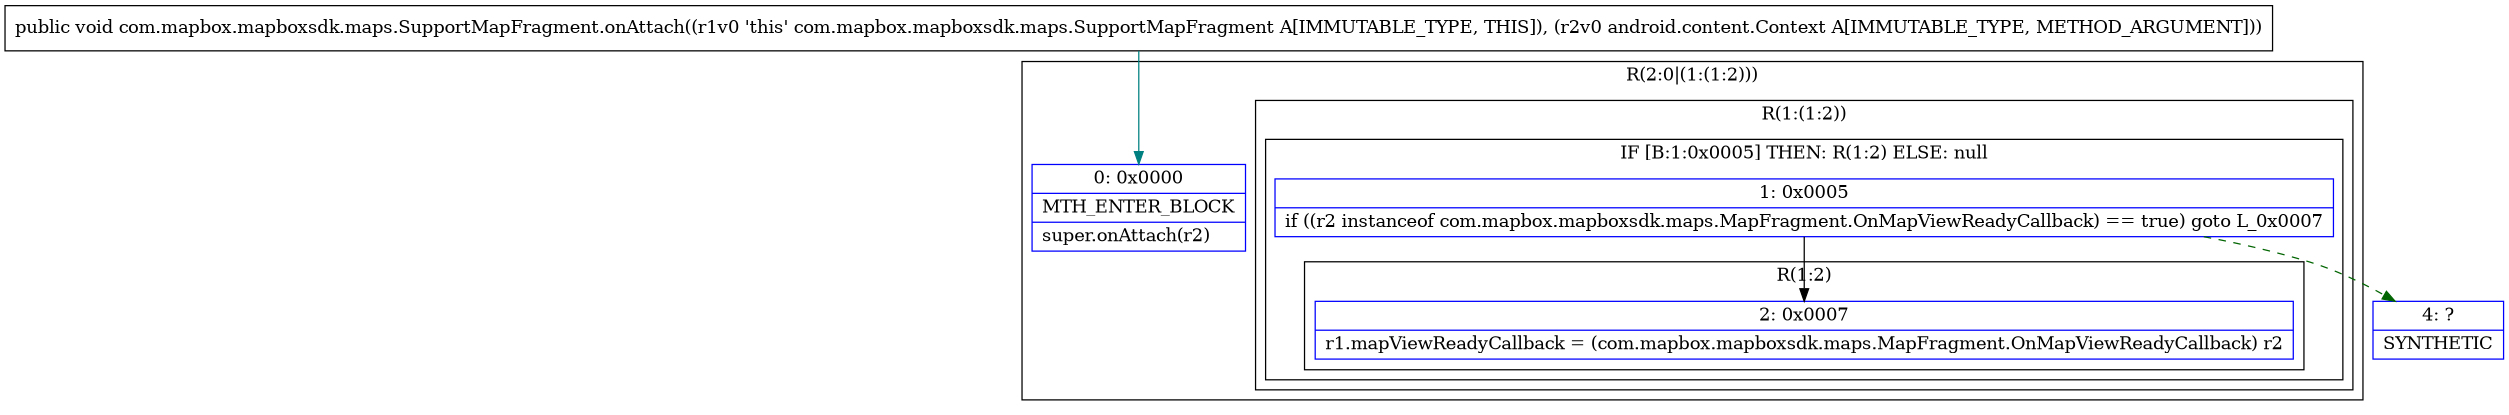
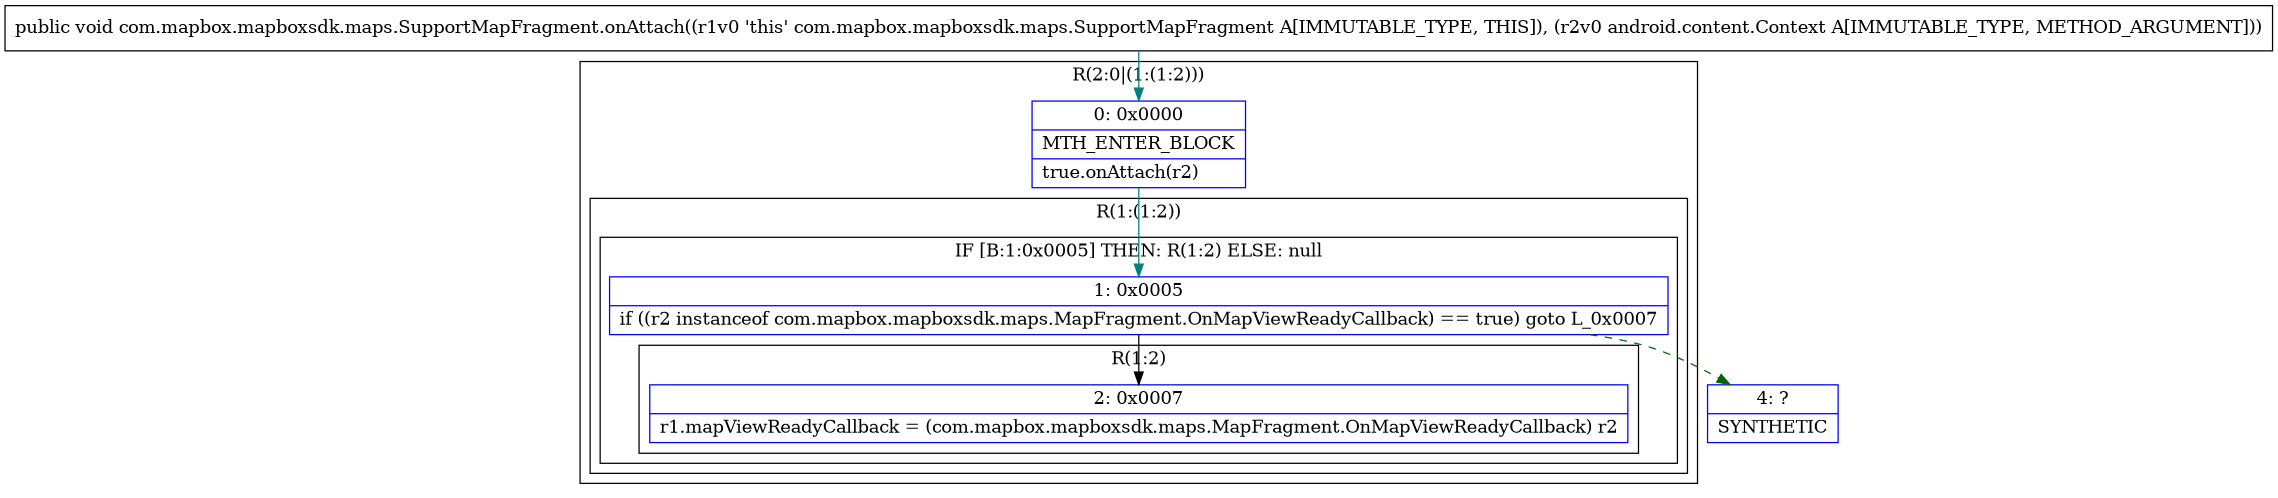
edge "0: 0x0000" -> "1: 0x0005": added
node "0: 0x0000": text "super.onAttach(r2)" -> "true.onAttach(r2)"
